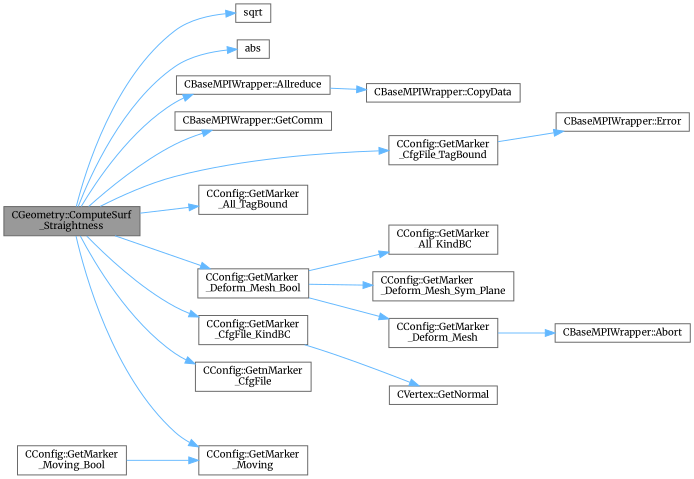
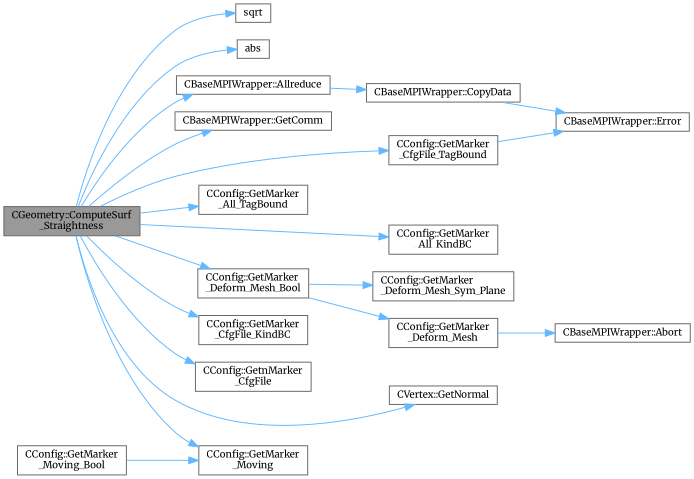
edge "CBaseMPIWrapper::CopyData" -> "CBaseMPIWrapper::Error": added
edge "CConfig::GetMarker _Deform_Mesh_Bool" -> "CConfig::GetMarker _All_KindBC": now "CGeometry::ComputeSurf _Straightness" -> "CConfig::GetMarker _All_KindBC"
edge "CConfig::GetMarker _CfgFile_KindBC" -> "CVertex::GetNormal": now "CGeometry::ComputeSurf _Straightness" -> "CVertex::GetNormal"
